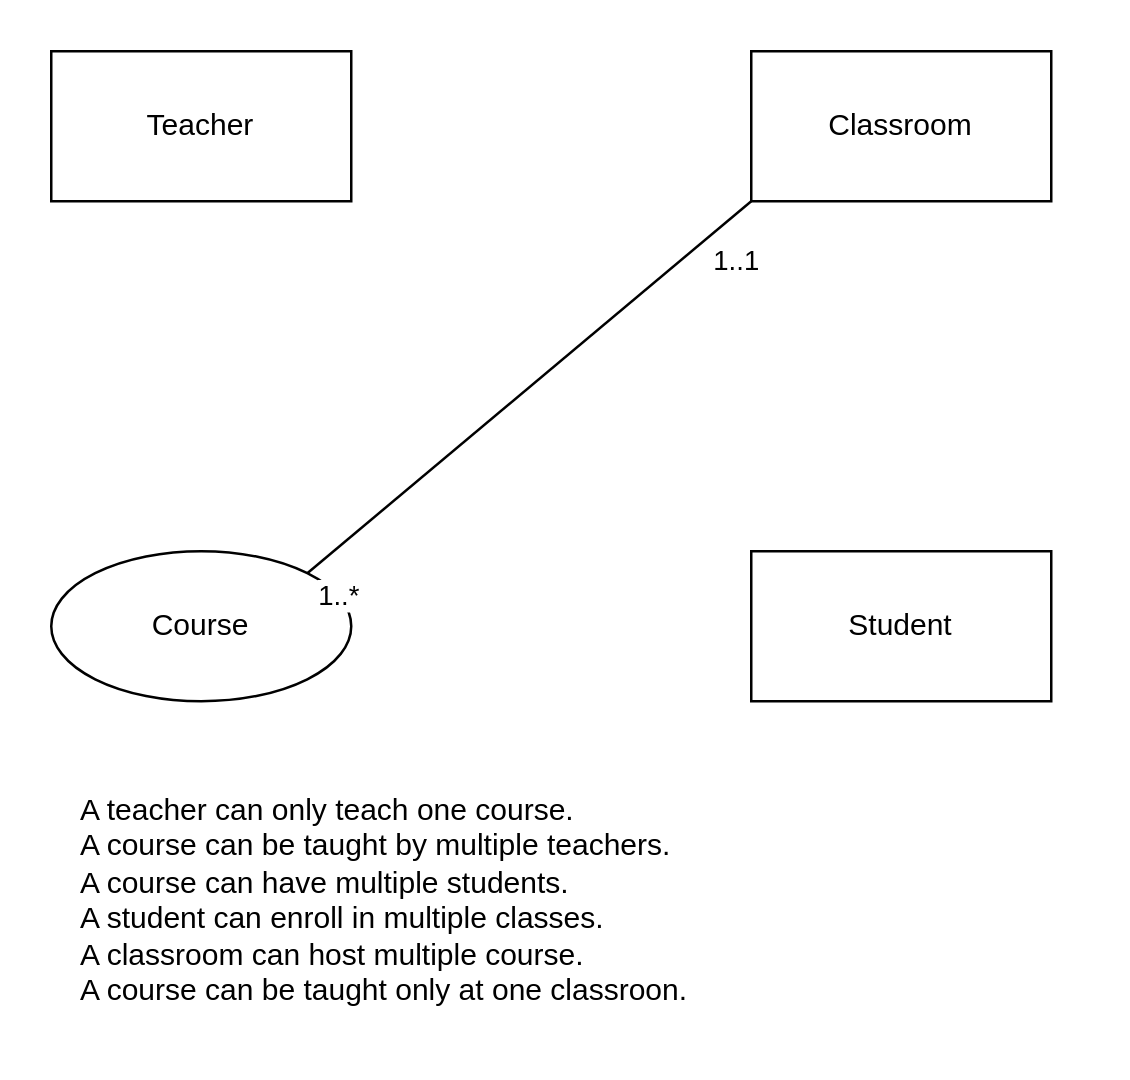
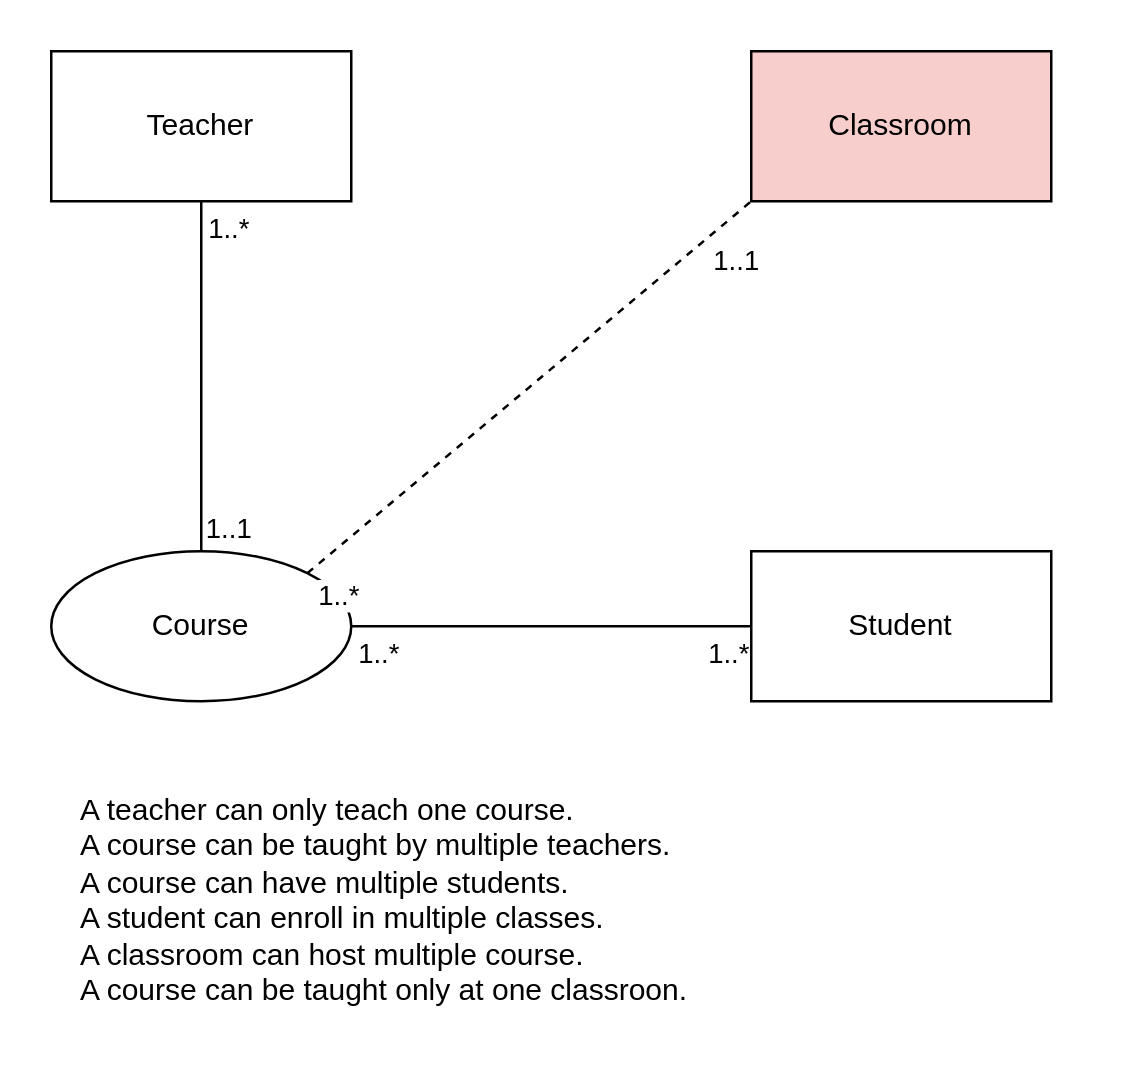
node "Classroom": fillcolor #ffffff -> #f8cecc
edge "Teacher" -- "Course": added, labels "1..*", "1..1"
edge "Classroom" -- "Course": style solid -> dashed
edge "Course" -- "Student": added, labels "1..*", "1..*"
